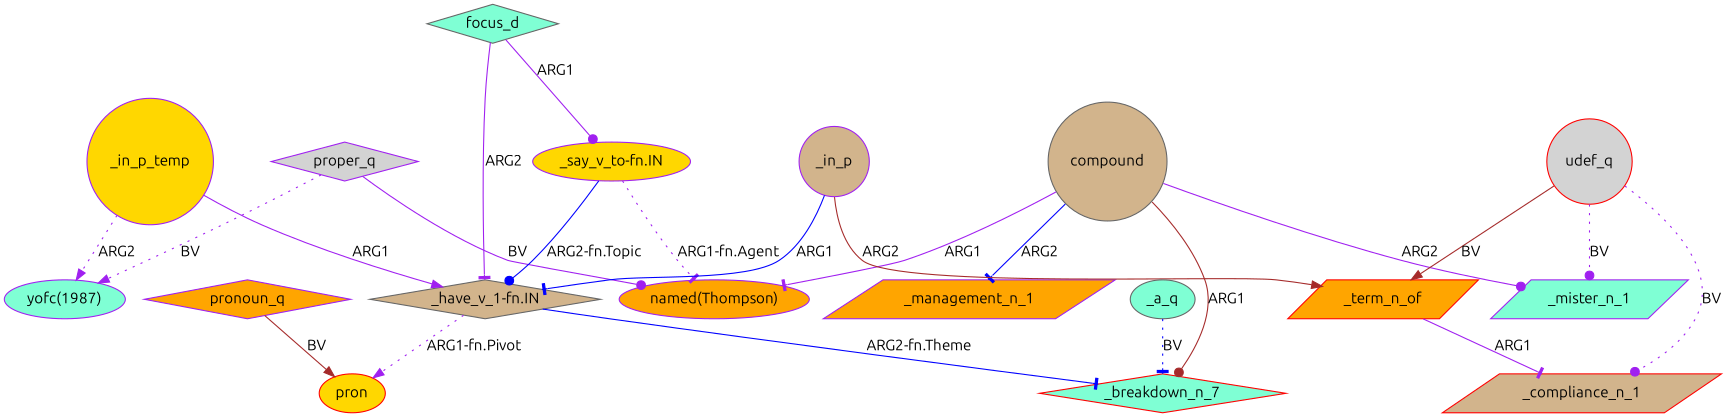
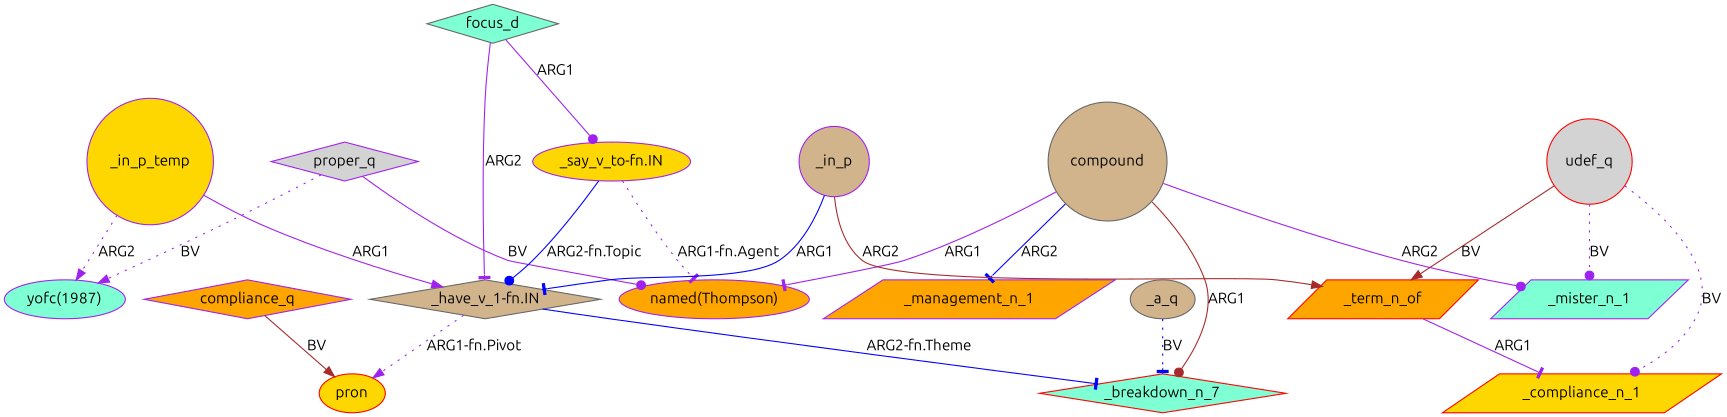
node "pronoun_q": label "pronoun_q" -> "compliance_q"
node "_a_q": fillcolor aquamarine -> tan
node "_compliance_n_1": fillcolor tan -> gold
